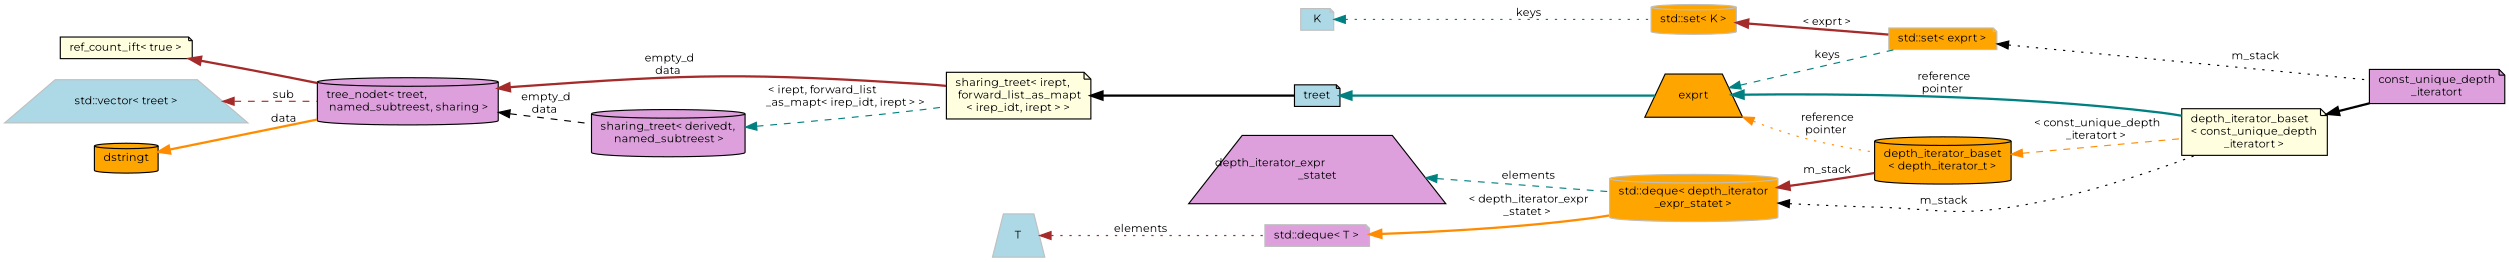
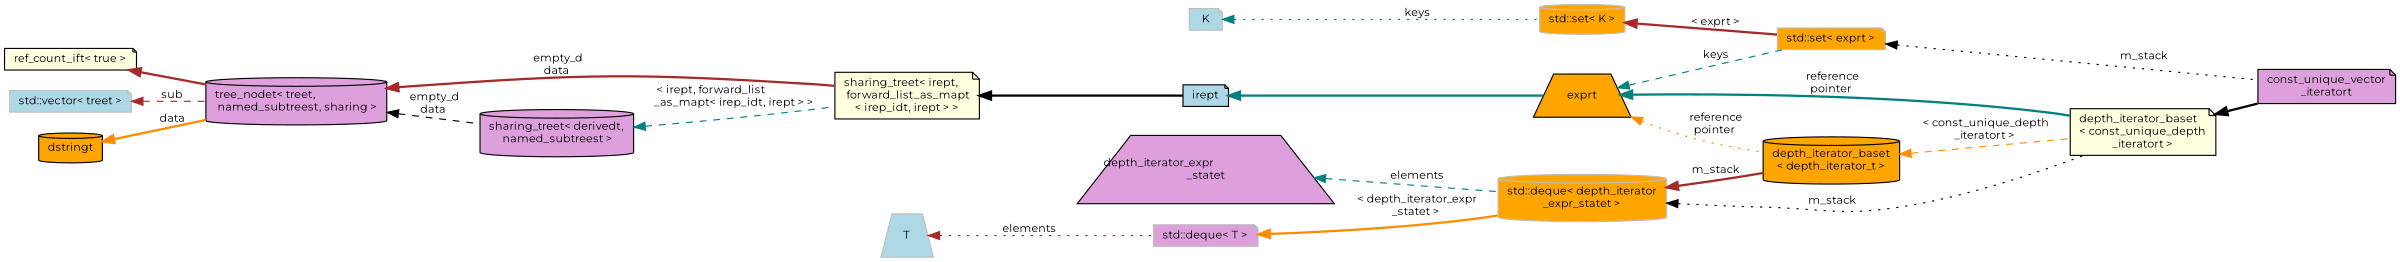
node "const_unique_depth _iteratort": label "const_unique_depth _iteratort" -> "const_unique_vector _iteratort"
node "treet": label "treet" -> "irept"
node "std::vector< treet >": shape trapezium -> note
